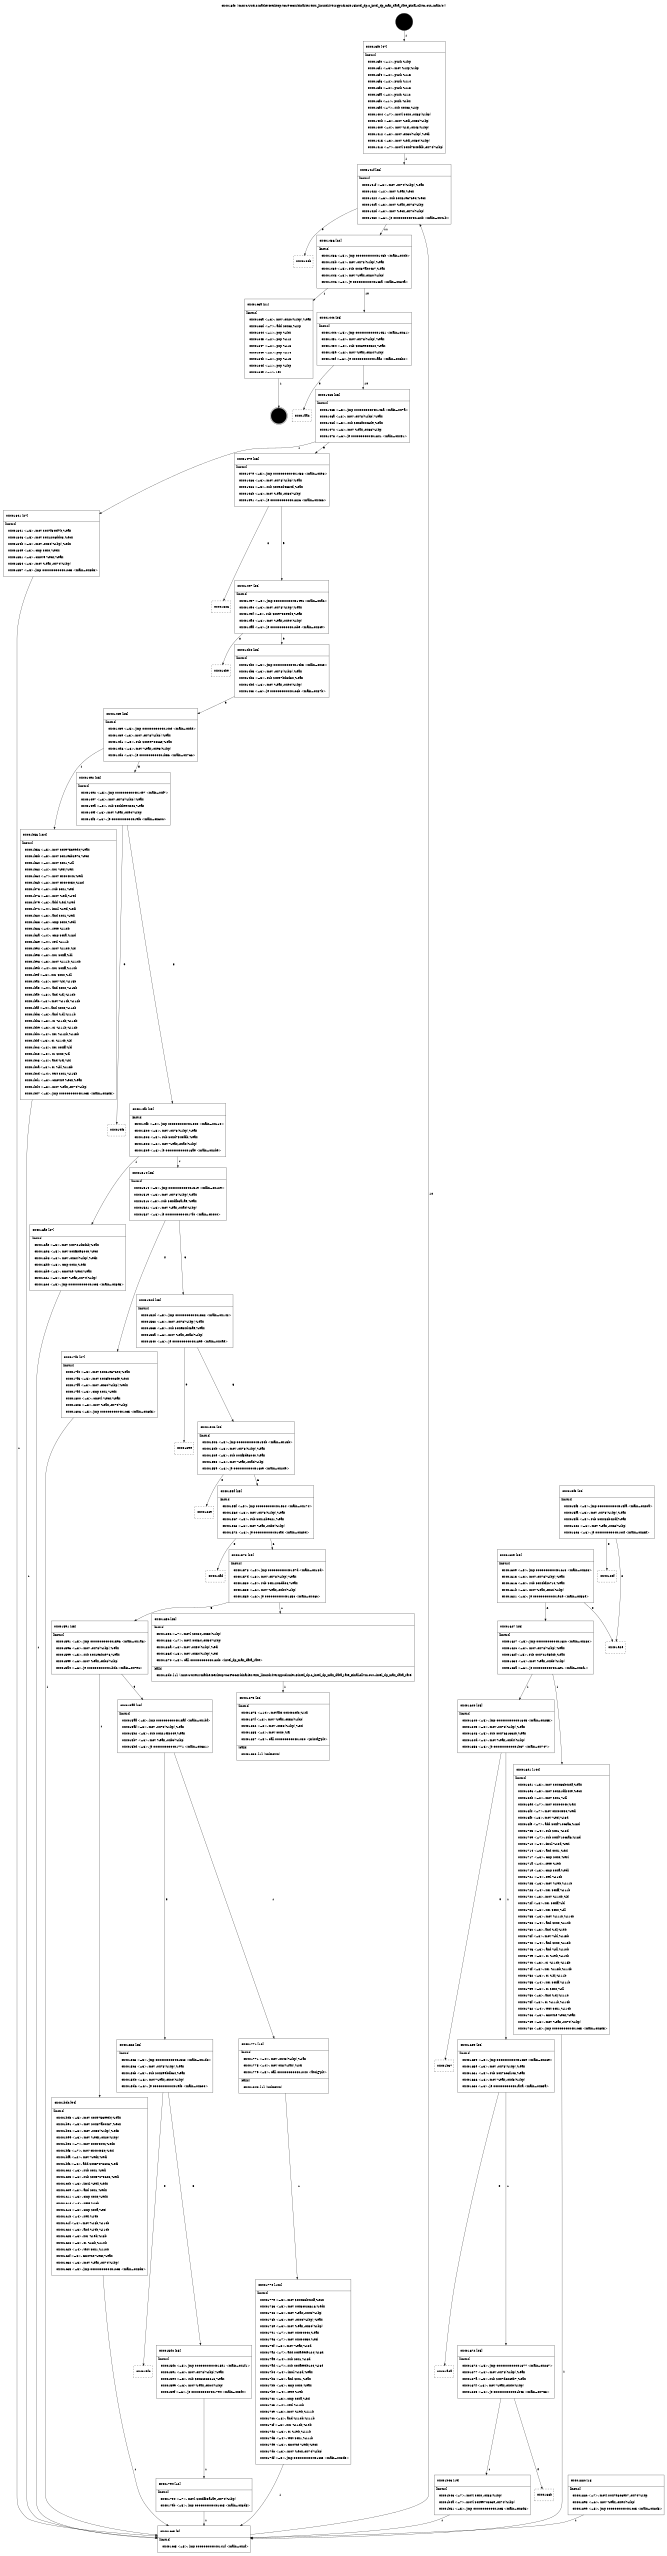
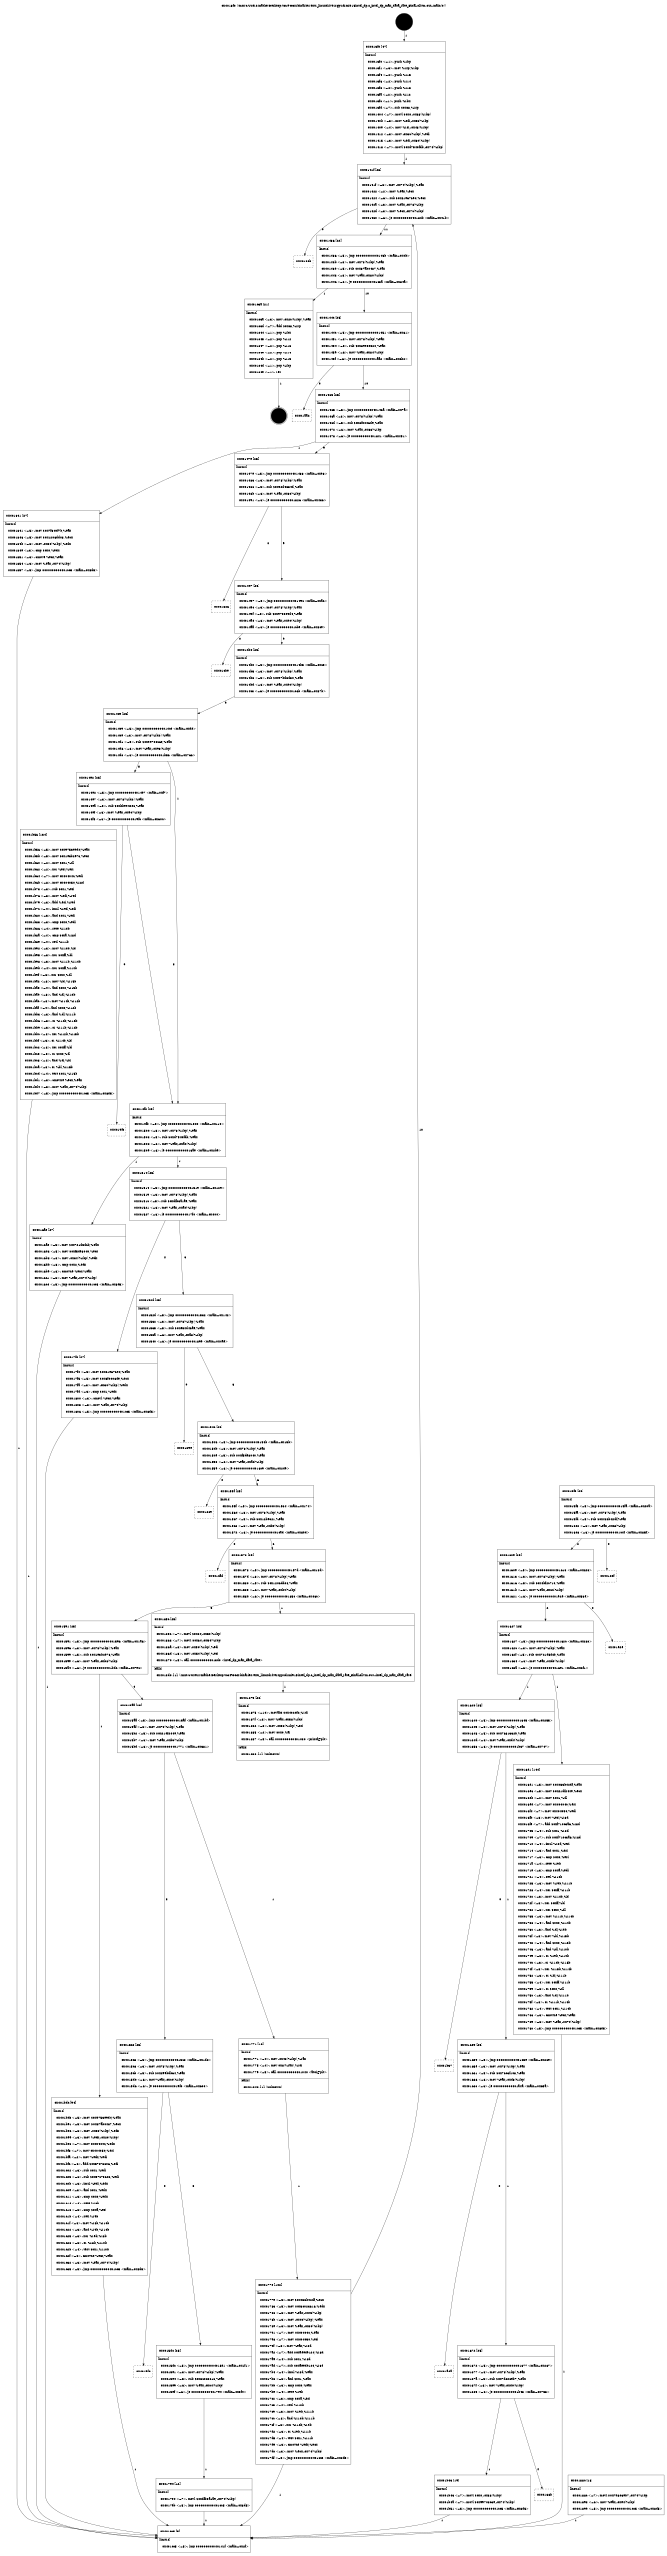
edge "0x4014c9 [25]" -> "0x401b56 [134]": now "0x4014c9 [25]" -> "0x4014fb [25]"
edge "0x401cc5 [5]" -> "0x40141f [23]": now "0x40177e [102]" -> "0x40141f [23]"
edge "0x4015f5 [25]" -> "0x40192e": now "0x4015f5 [25]" -> "0x40160e [25]"
